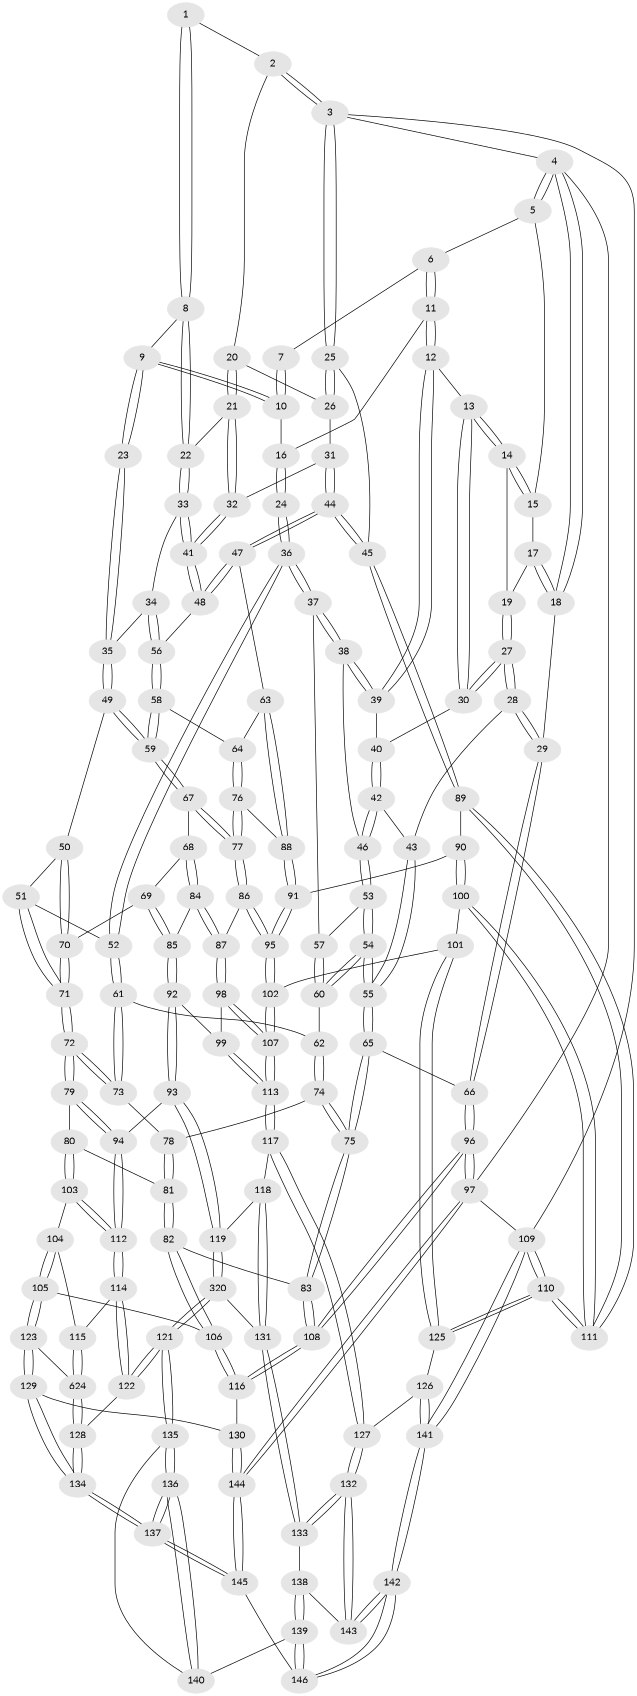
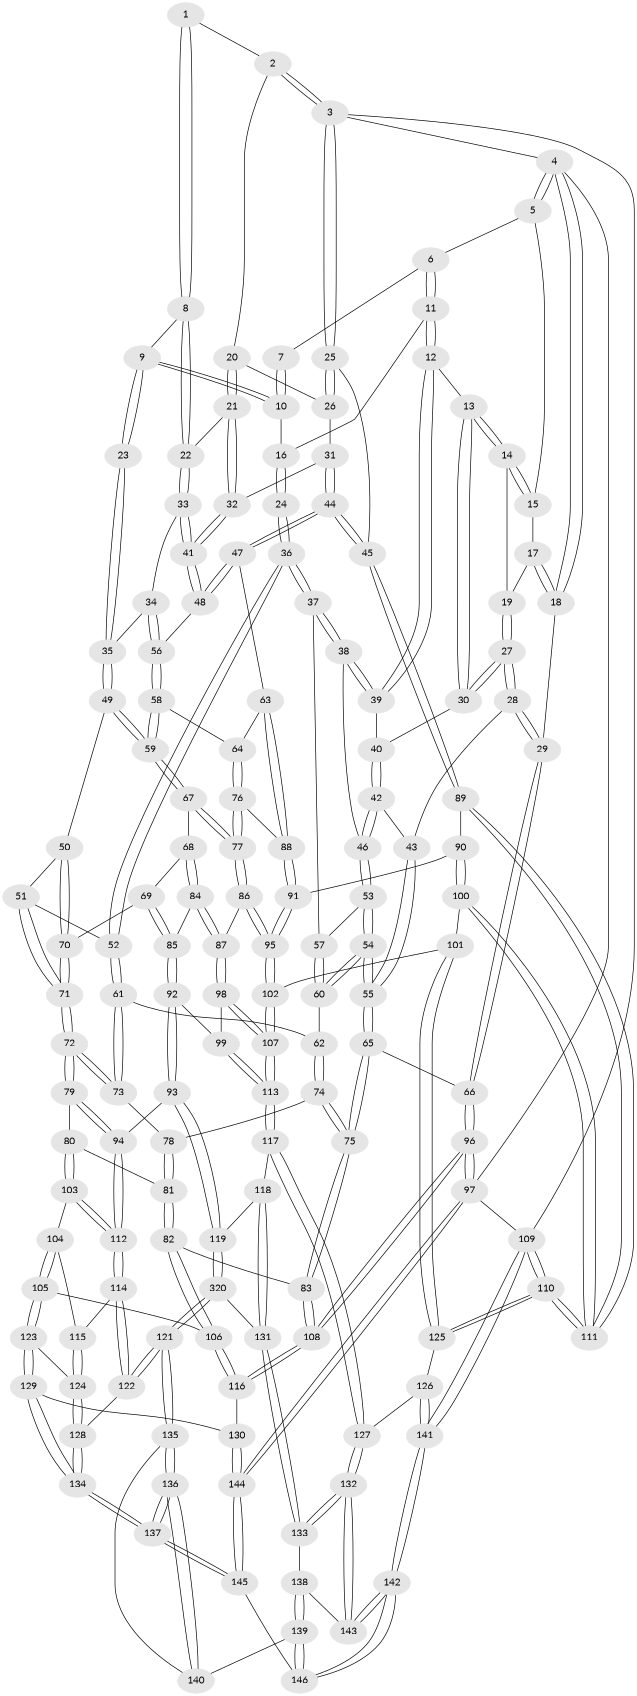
node "624": label "624" -> "124"
